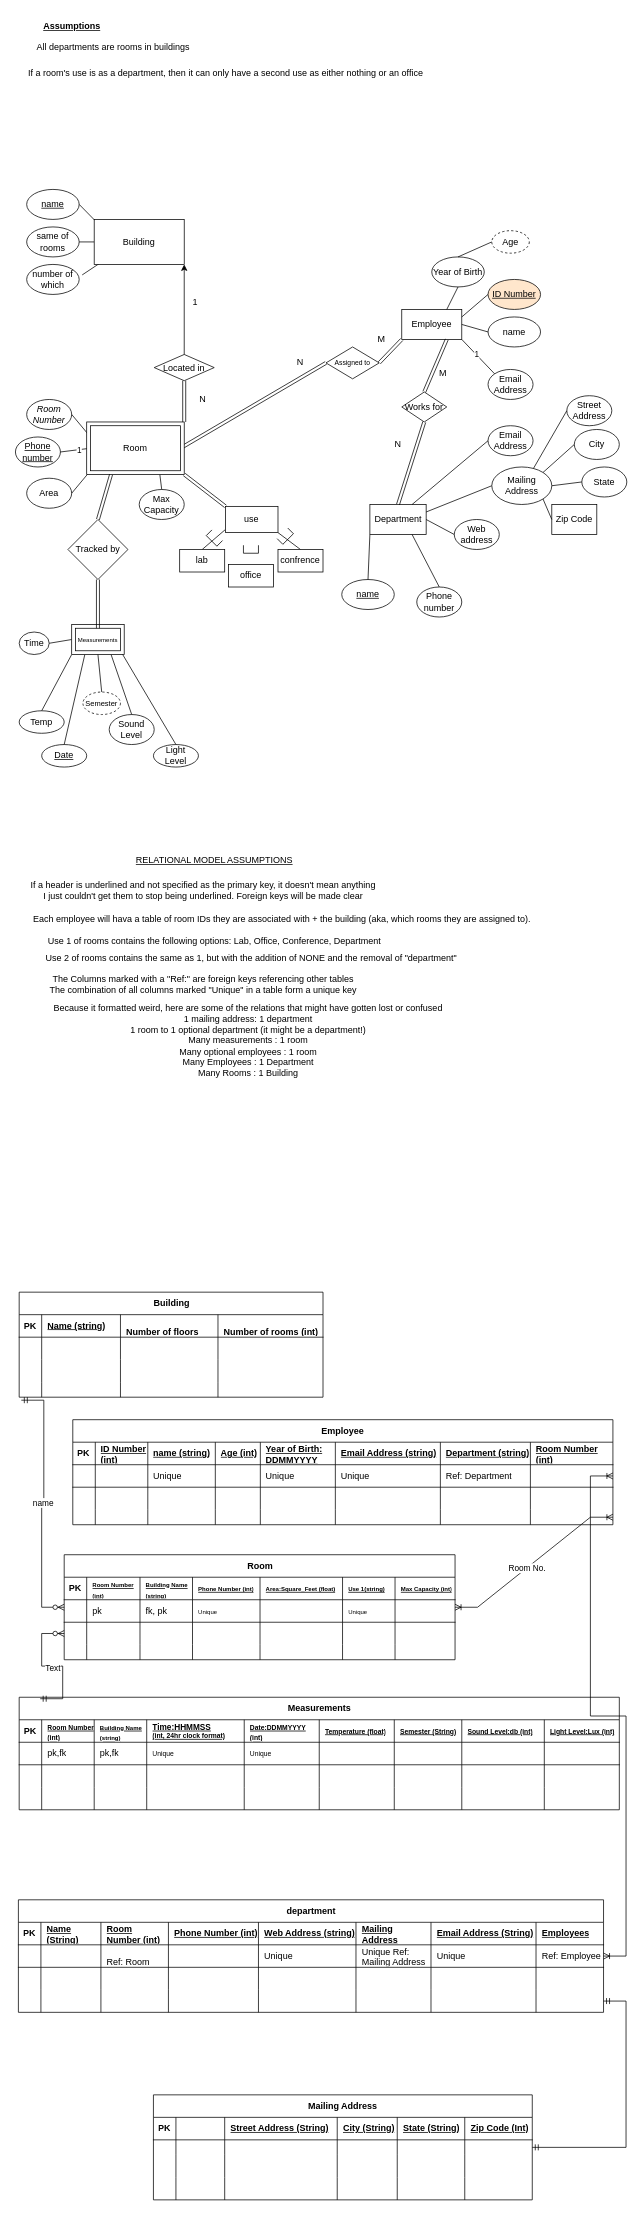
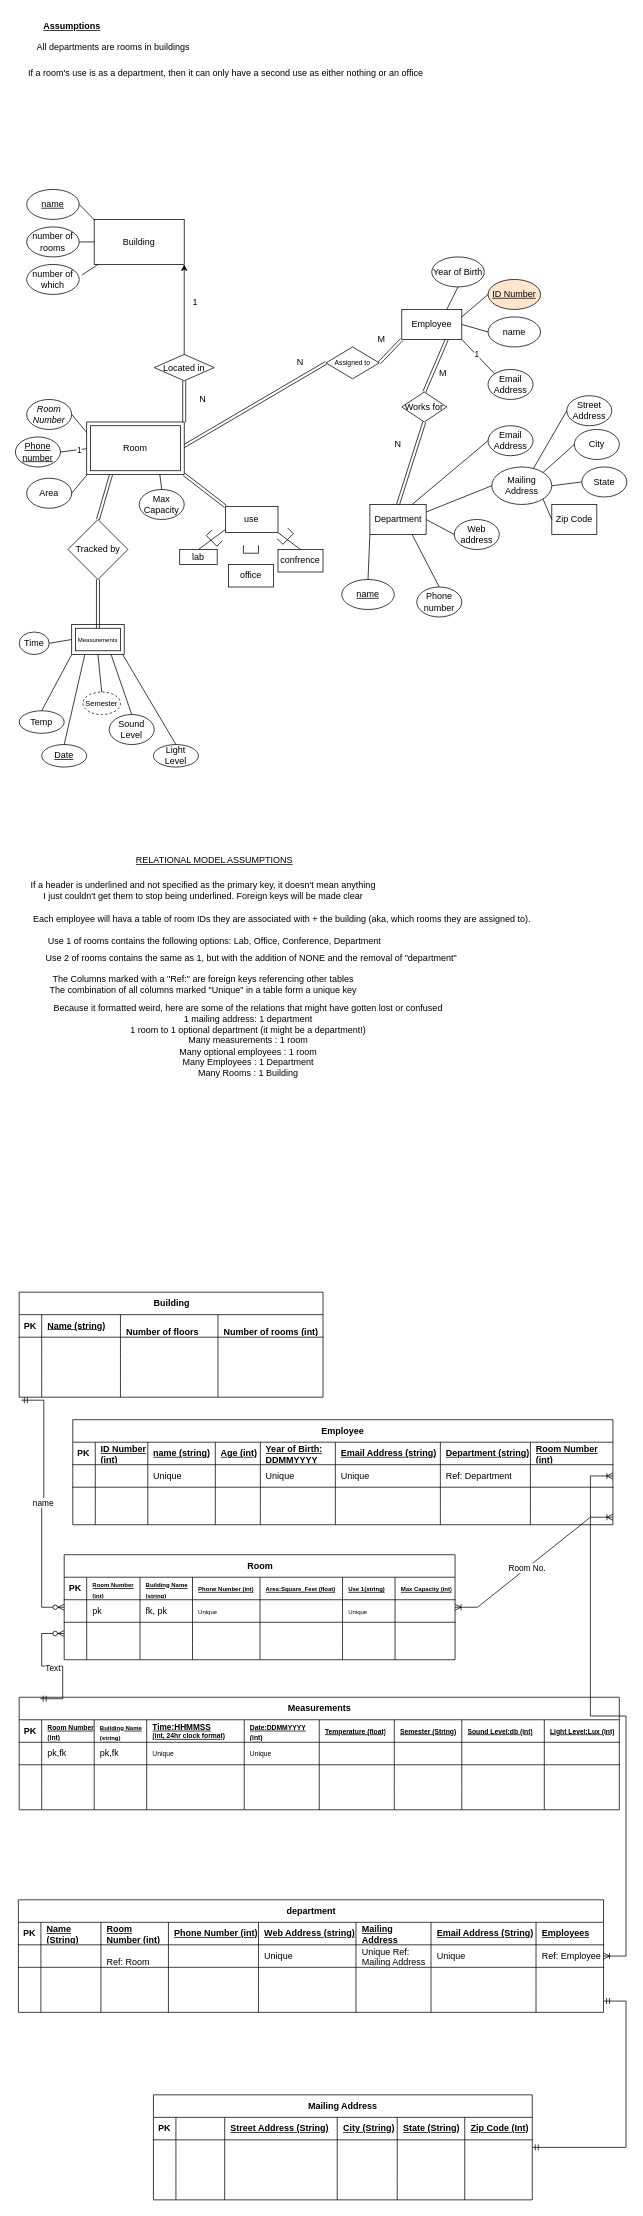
node "same of rooms": label "same of rooms" -> "number of rooms"
node "Age": removed
edge "Age" -- "Year of Birth": removed
node "lab": size 45x23 -> 38x15
